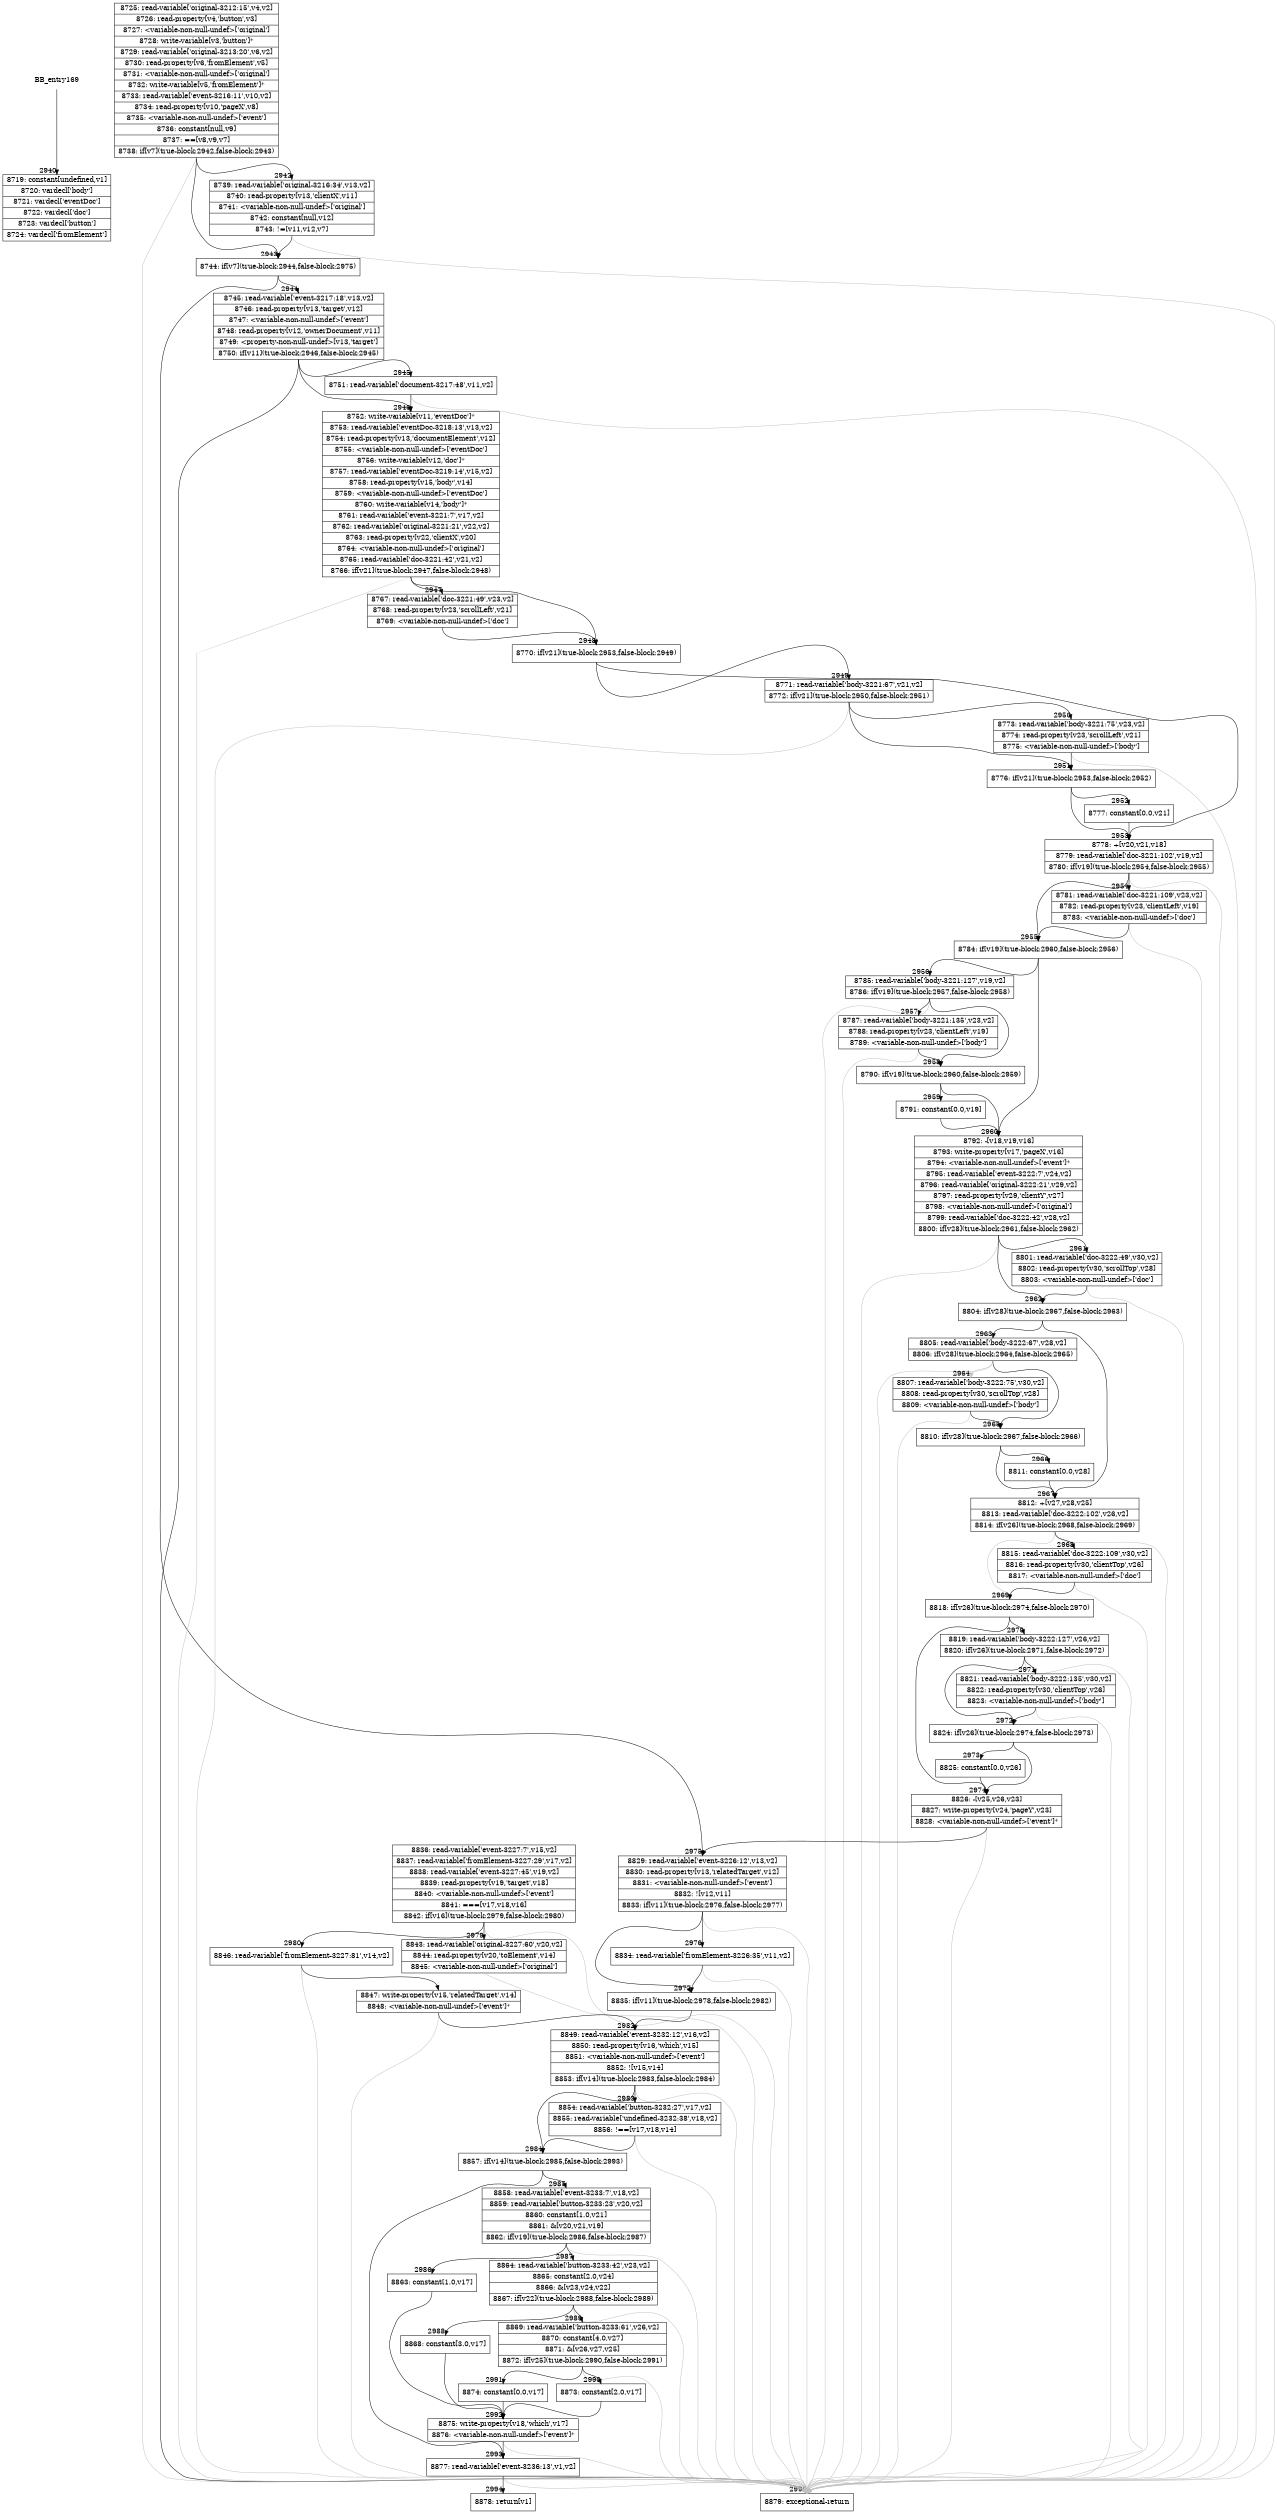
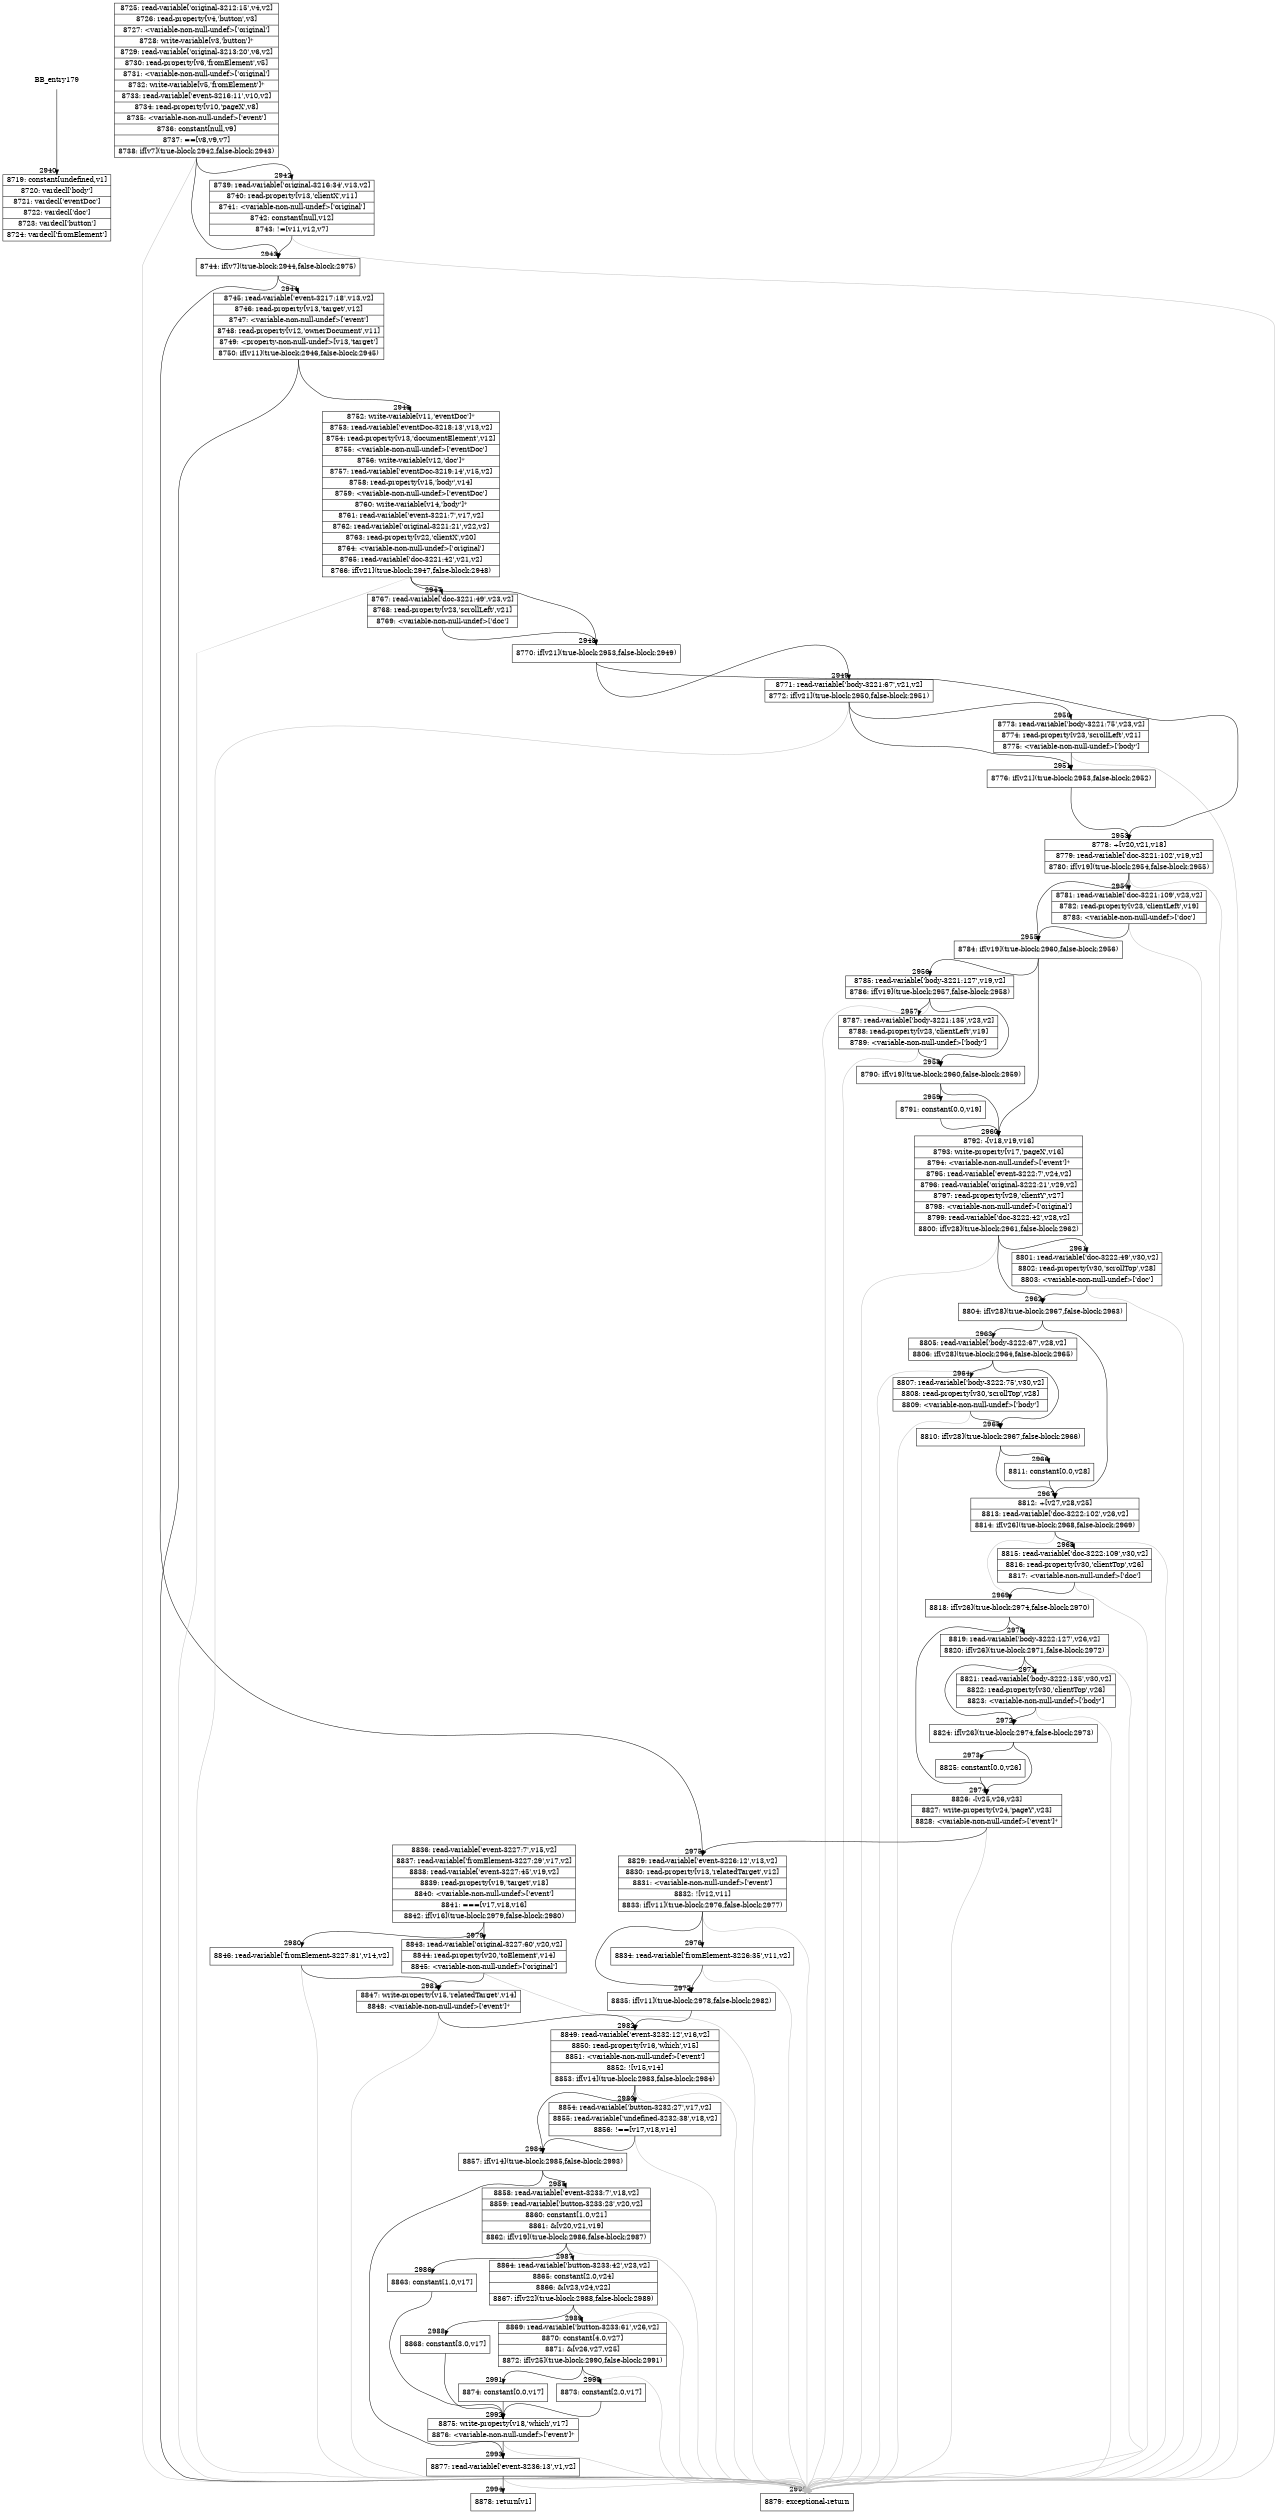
node "BB_entry169": label "BB_entry169" -> "BB_entry179"
node "8751: read-variable['document-3217:48',v11,v2]": removed
node "8777: constant[0.0,v21]": removed
edge "8805: read-variable['body-3222:67',v28,v2]" -> "8807: read-variable['body-3222:75',v30,v2]": color gray -> black
edge "8843: read-variable['original-3227:60',v20,v2]" -> "8847: write-property[v15,'relatedTarget',v14]": added
edge "8836: read-variable['event-3227:7',v15,v2]" -> "8879: exceptional-return": removed
